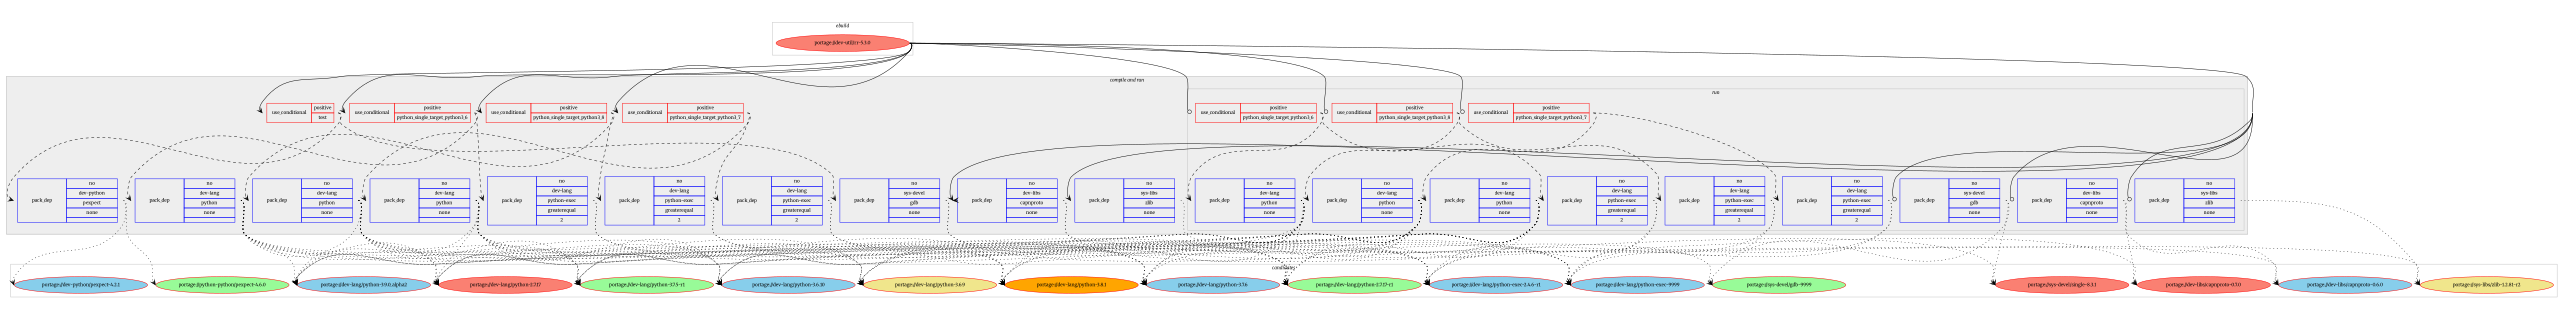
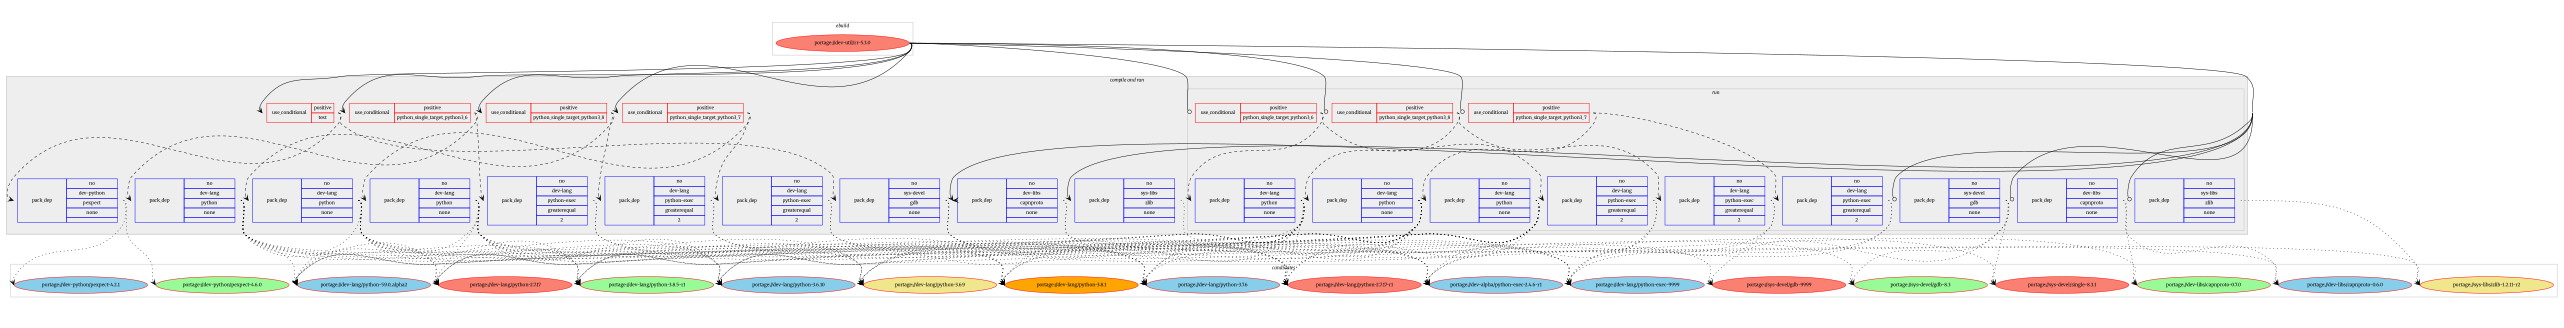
node "portage://python-python/pexpect-4.6.0": label "portage://python-python/pexpect-4.6.0" -> "portage://dev-python/pexpect-4.6.0"
node "portage://dev-lang/python-3.9.0_alpha2": label "portage://dev-lang/python-3.9.0_alpha2" -> "portage://dev-lang/python-5.9.0_alpha2"
node "portage://dev-lang/python-3.7.5-r1": label "portage://dev-lang/python-3.7.5-r1" -> "portage://dev-lang/python-3.8.5-r1"
node "portage://dev-lang/python-2.7.17-r1": fillcolor palegreen -> salmon
node "portage://dev-lang/python-exec-2.4.6-r1": label "portage://dev-lang/python-exec-2.4.6-r1" -> "portage://dev-alpha/python-exec-2.4.6-r1"
node "portage://sys-devel/gdb-9999": fillcolor palegreen -> salmon
node "portage://sys-devel/gdb-8.3": added
node "portage://dev-libs/capnproto-0.7.0": fillcolor salmon -> palegreen
node "portage://sys-libs/zlib-1.2.81-r2": label "portage://sys-libs/zlib-1.2.81-r2" -> "portage://sys-libs/zlib-1.2.11-r2"
